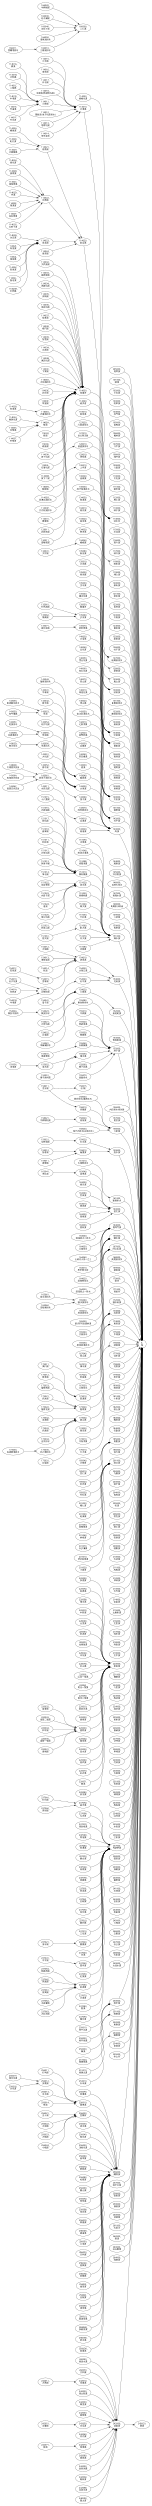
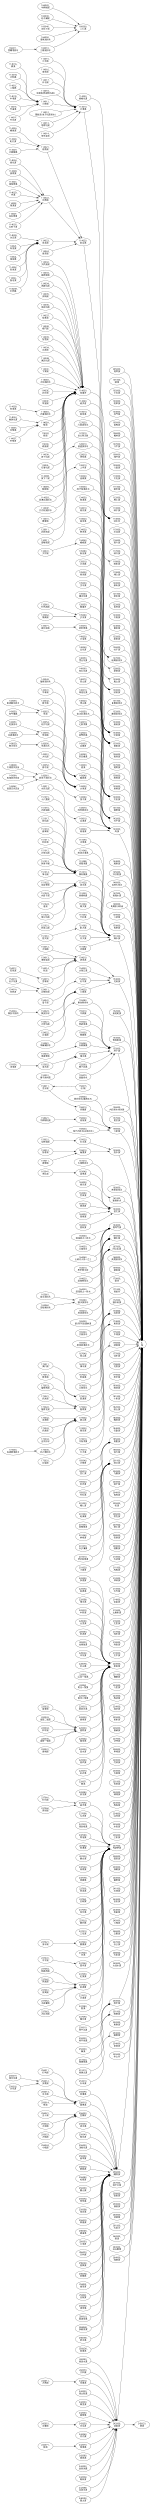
edge "154020_ 三疊溪" -> "152000_ 新虎尾溪": now "154020_ 三疊溪" -> "154000_ 北港溪"
node "15401B_ 牛埔溪": removed
edge "158011_ 澐水溪" -> "158015_ 石?溪": reversed
node "160000_ 將軍溪排水": added
